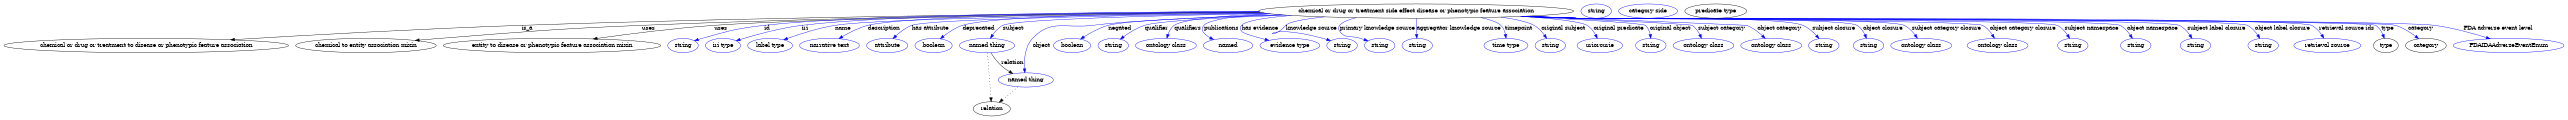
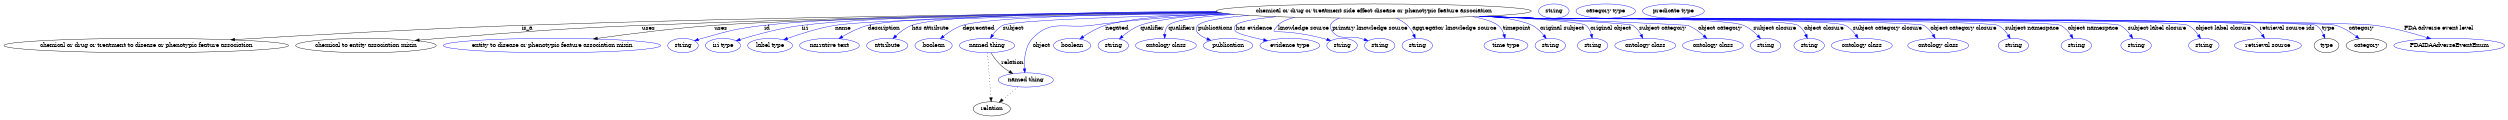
node "category side": label "category side" -> "category type"
node "predicate type": color black -> blue
node "entity to disease or phenotypic feature association mixin": color black -> blue
node "named": label "named" -> "publication"
node "uriorcurie": removed
